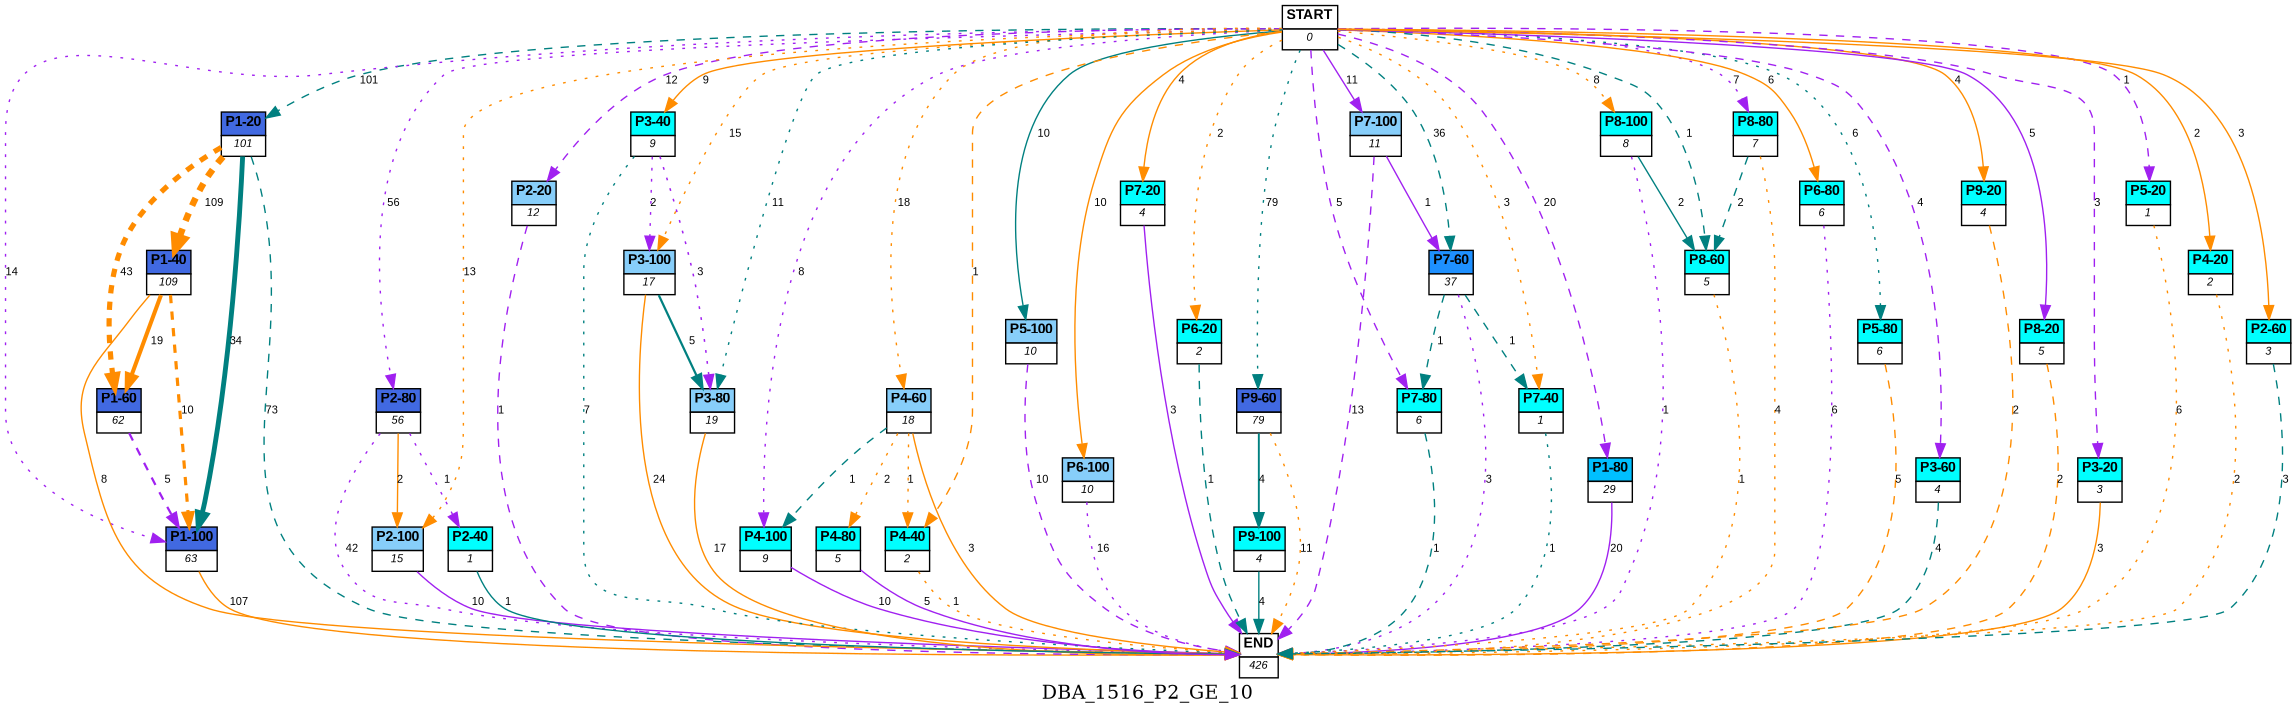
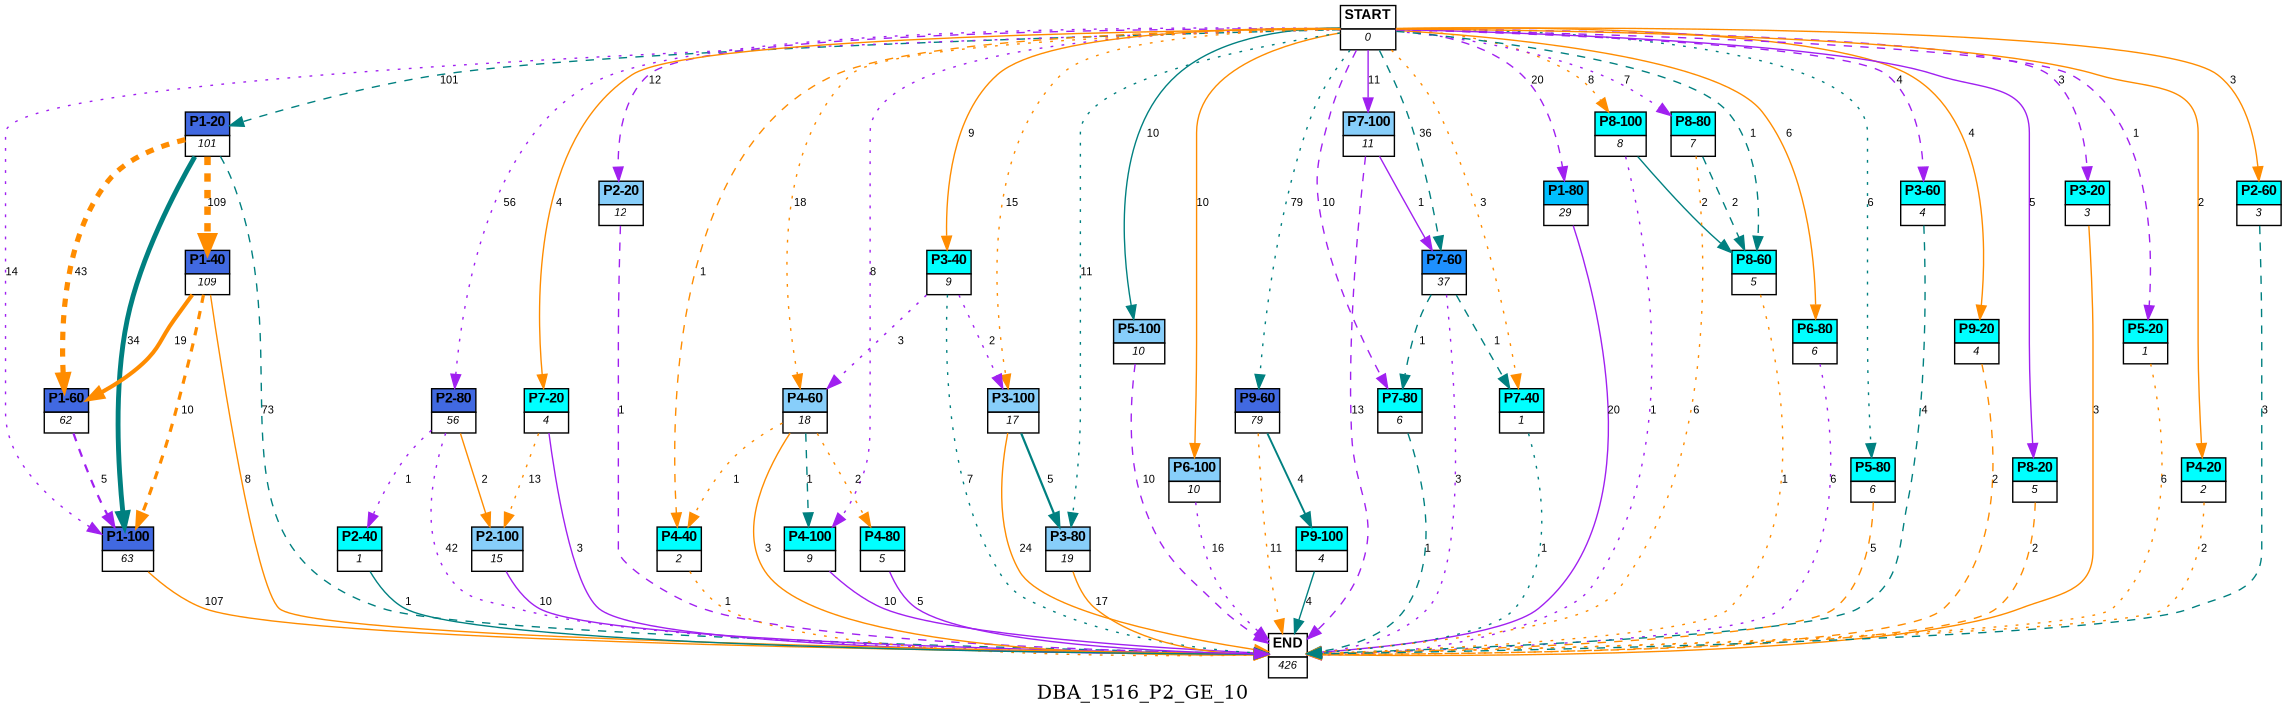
edge "START" -> "P2-100": now "P7-20" -> "P2-100"
edge "START" -> "P7-80": label "5" -> "10"
edge "P3-40" -> "P3-80": now "P3-40" -> "P4-60"
node "P6-20": removed
edge "P8-80" -> "END": label "4" -> "6"
